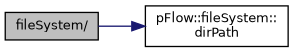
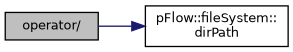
node "fileSystem/": label "fileSystem/" -> "operator/"
